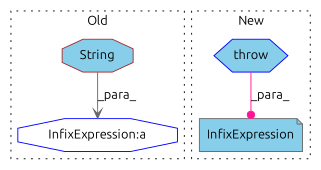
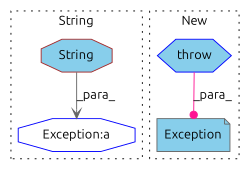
cluster "Old": label "Old" -> "String"
node "InfixExpression:a": label "InfixExpression:a" -> "Exception:a"
node "InfixExpression": label "InfixExpression" -> "Exception"
